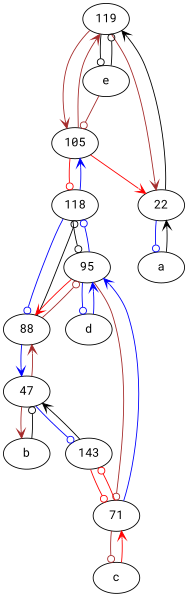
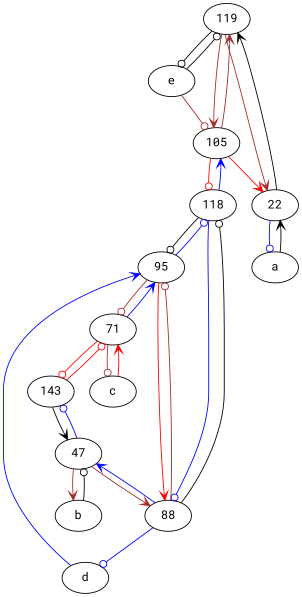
edge "95" -> "d": now "88" -> "d"
